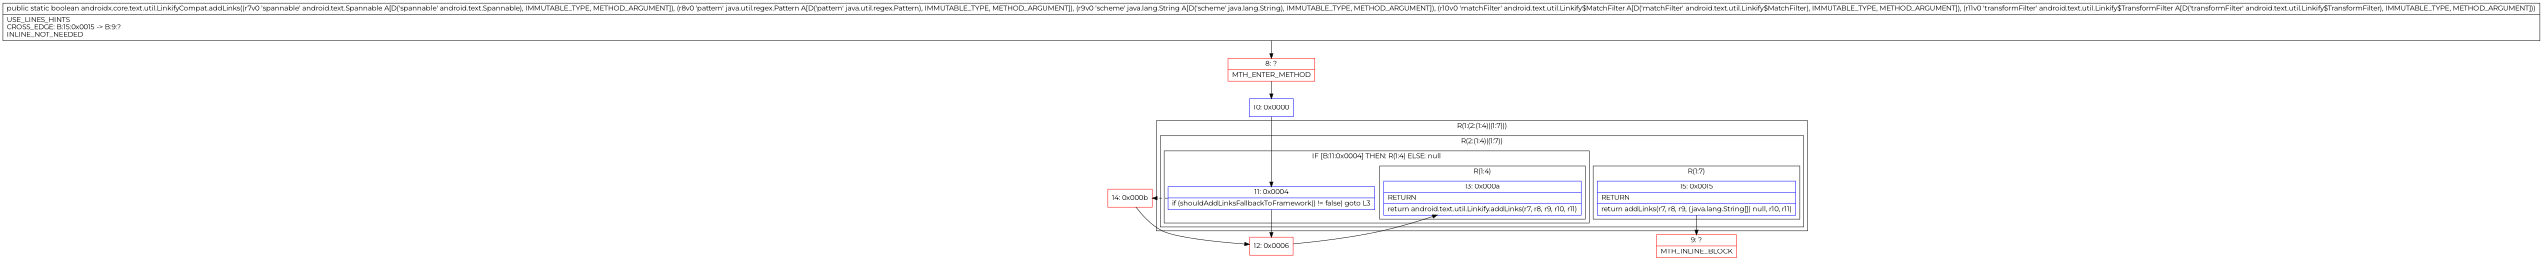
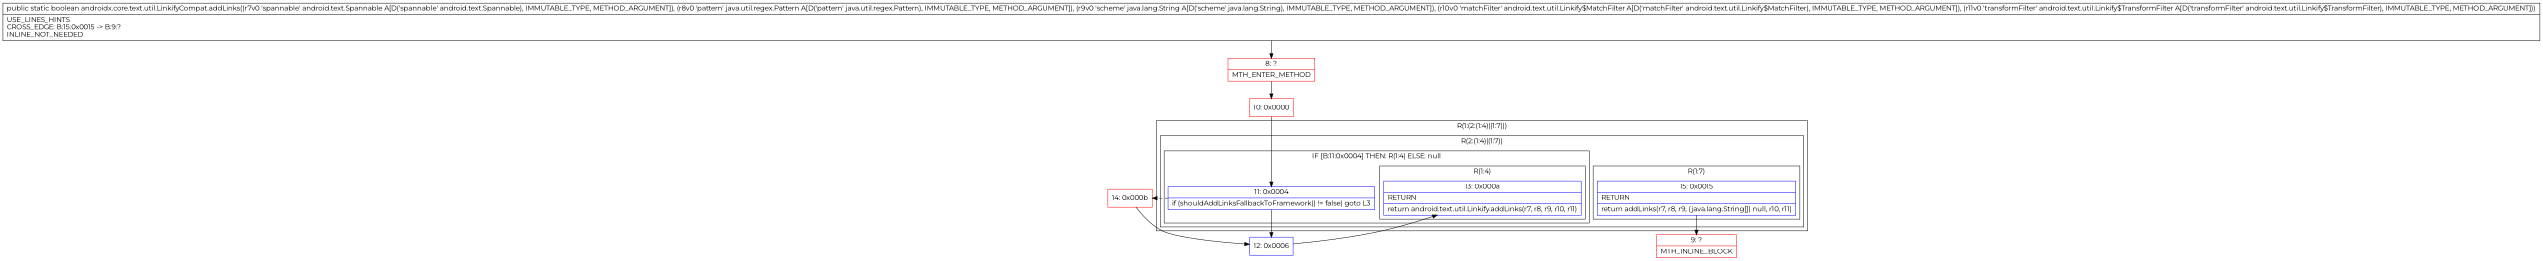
node "10: 0x0000": color blue -> red
node "12: 0x0006": color red -> blue
